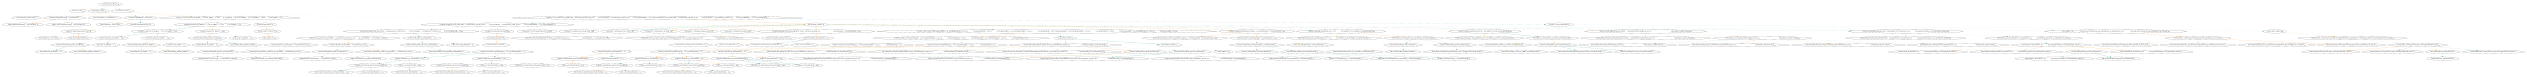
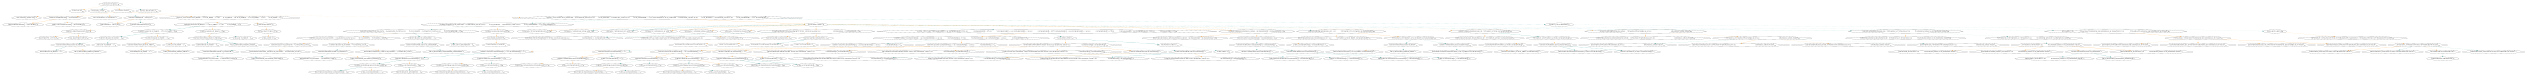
node "(METHOD_RETURN,uint64_t)": added
